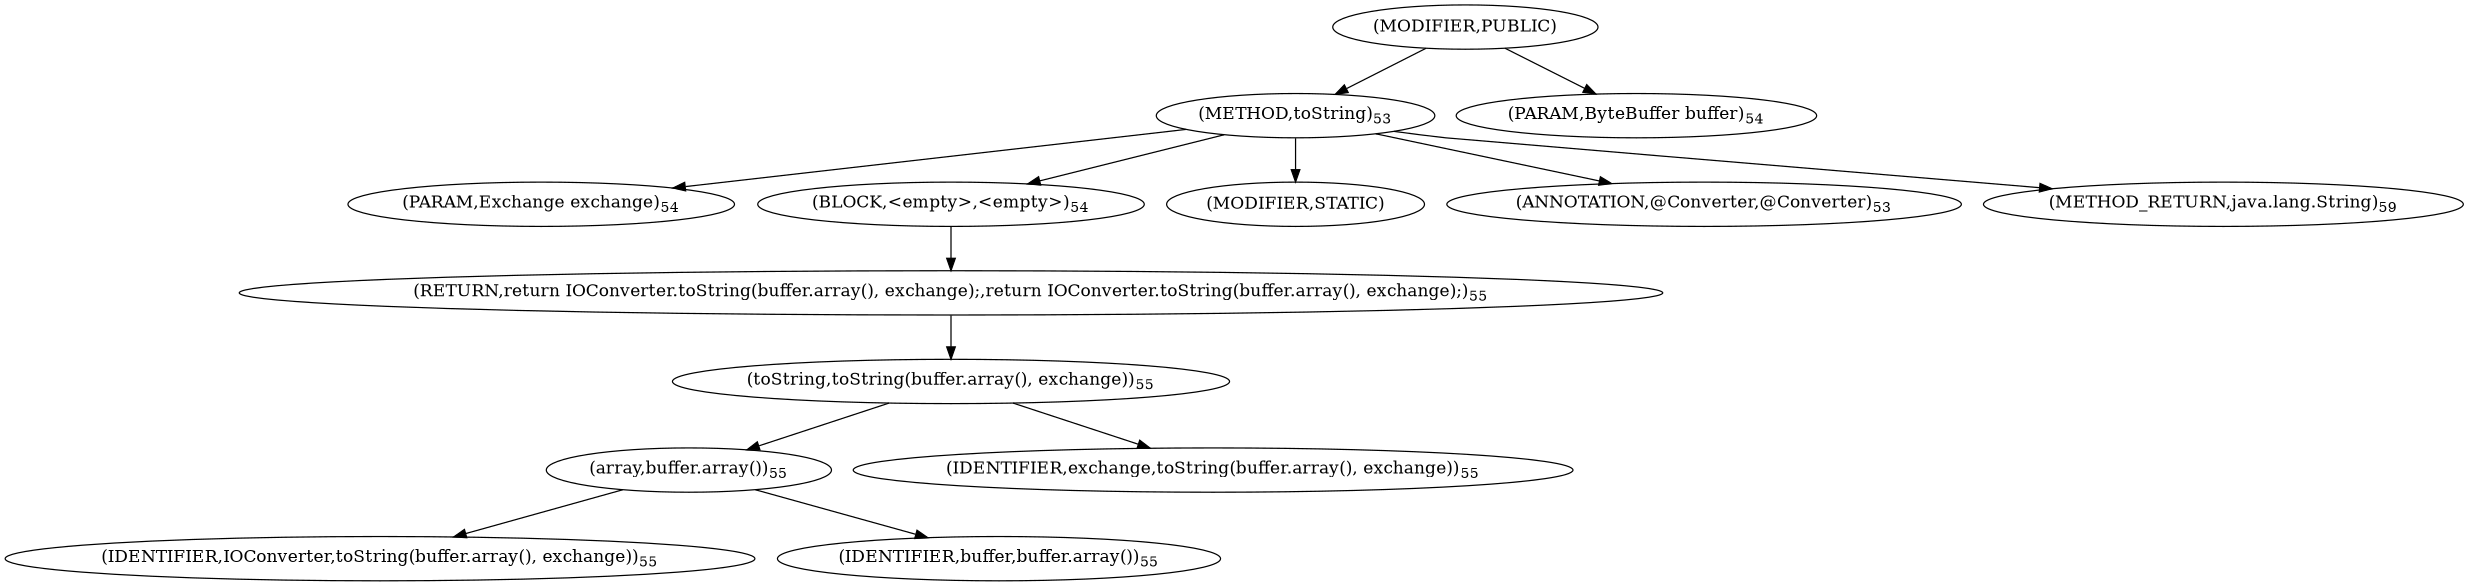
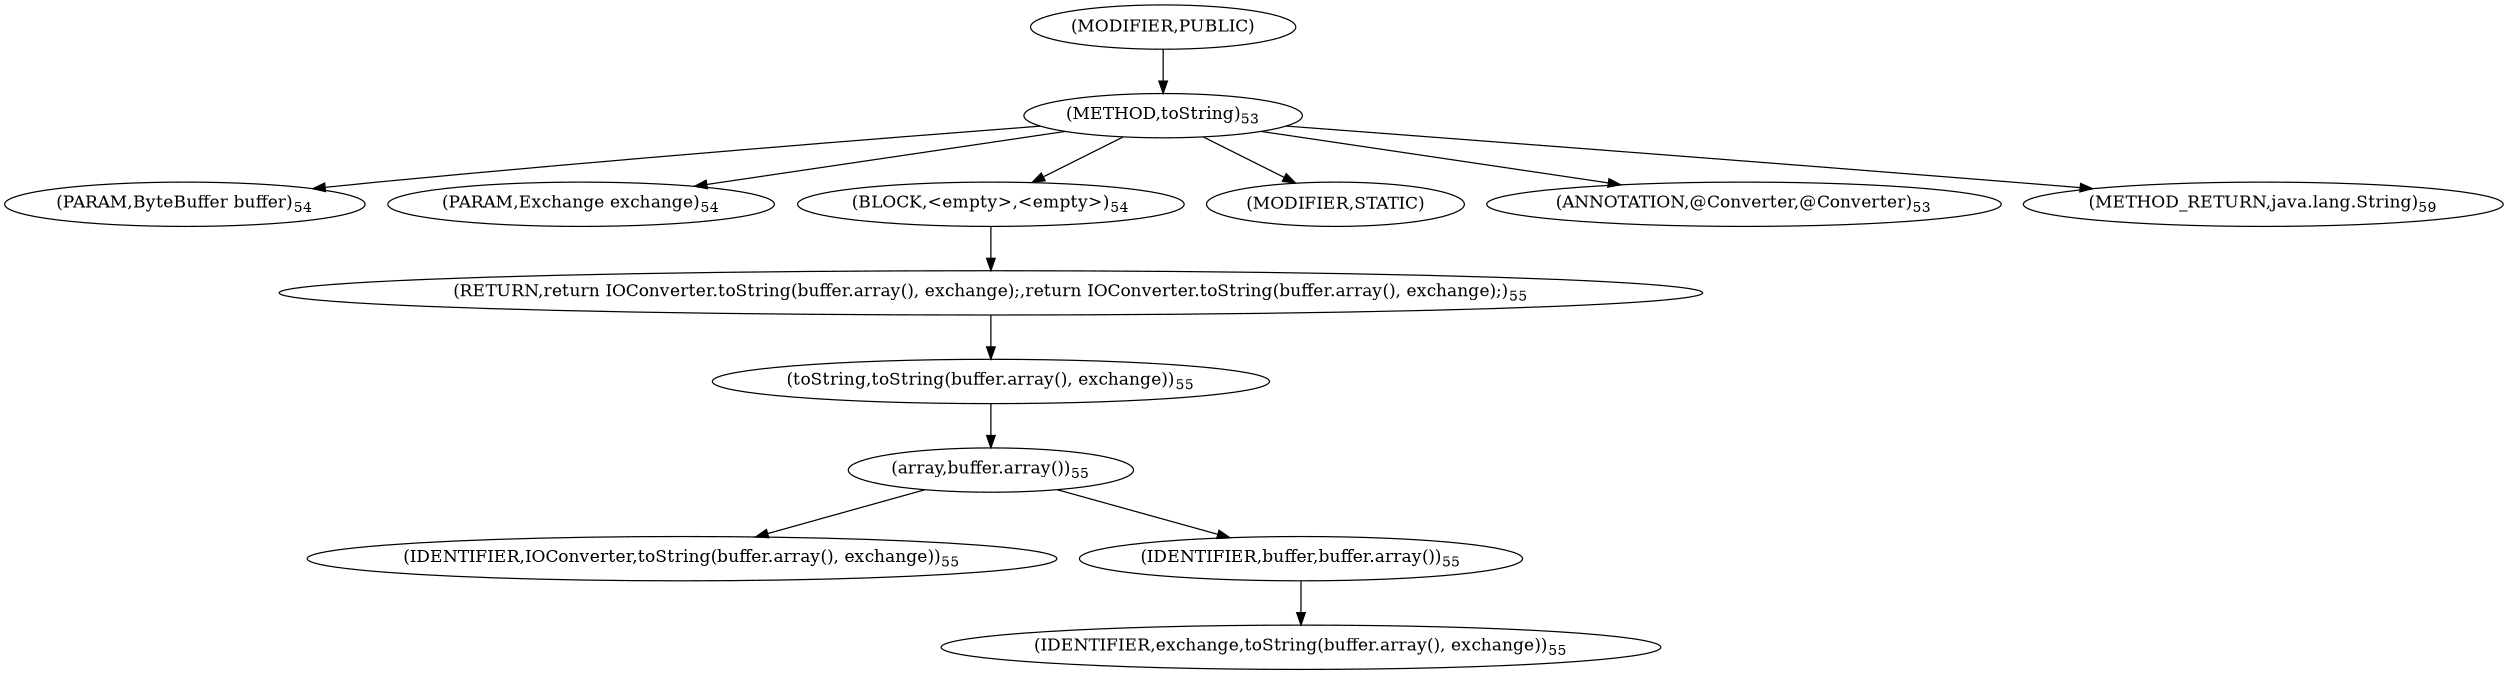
edge "(MODIFIER,PUBLIC)" -> "(PARAM,ByteBuffer buffer)": now "(METHOD,toString)" -> "(PARAM,ByteBuffer buffer)"
edge "(toString,toString(buffer.array(), exchange))" -> "(IDENTIFIER,exchange,toString(buffer.array(), exchange))": now "(IDENTIFIER,buffer,buffer.array())" -> "(IDENTIFIER,exchange,toString(buffer.array(), exchange))"
